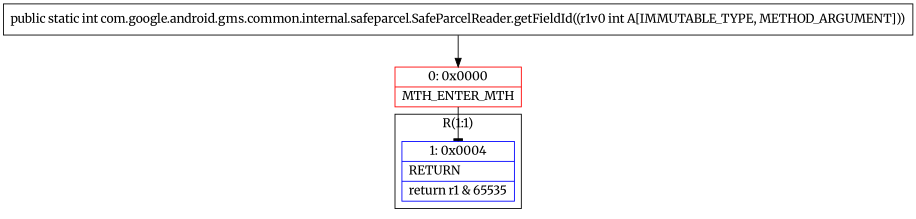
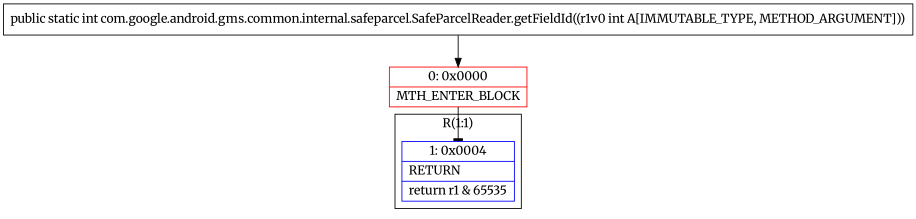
node "0: 0x0000": text "MTH_ENTER_MTH" -> "MTH_ENTER_BLOCK"
